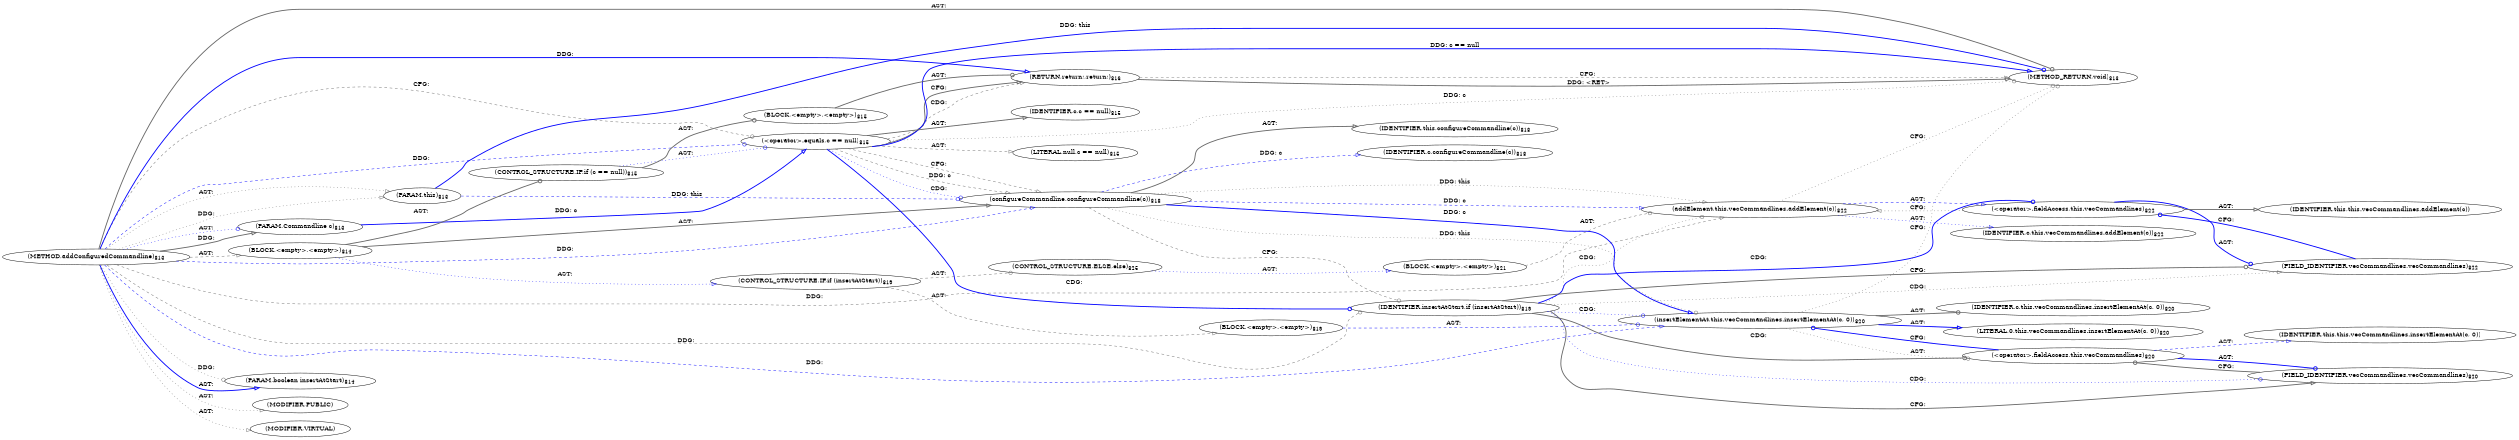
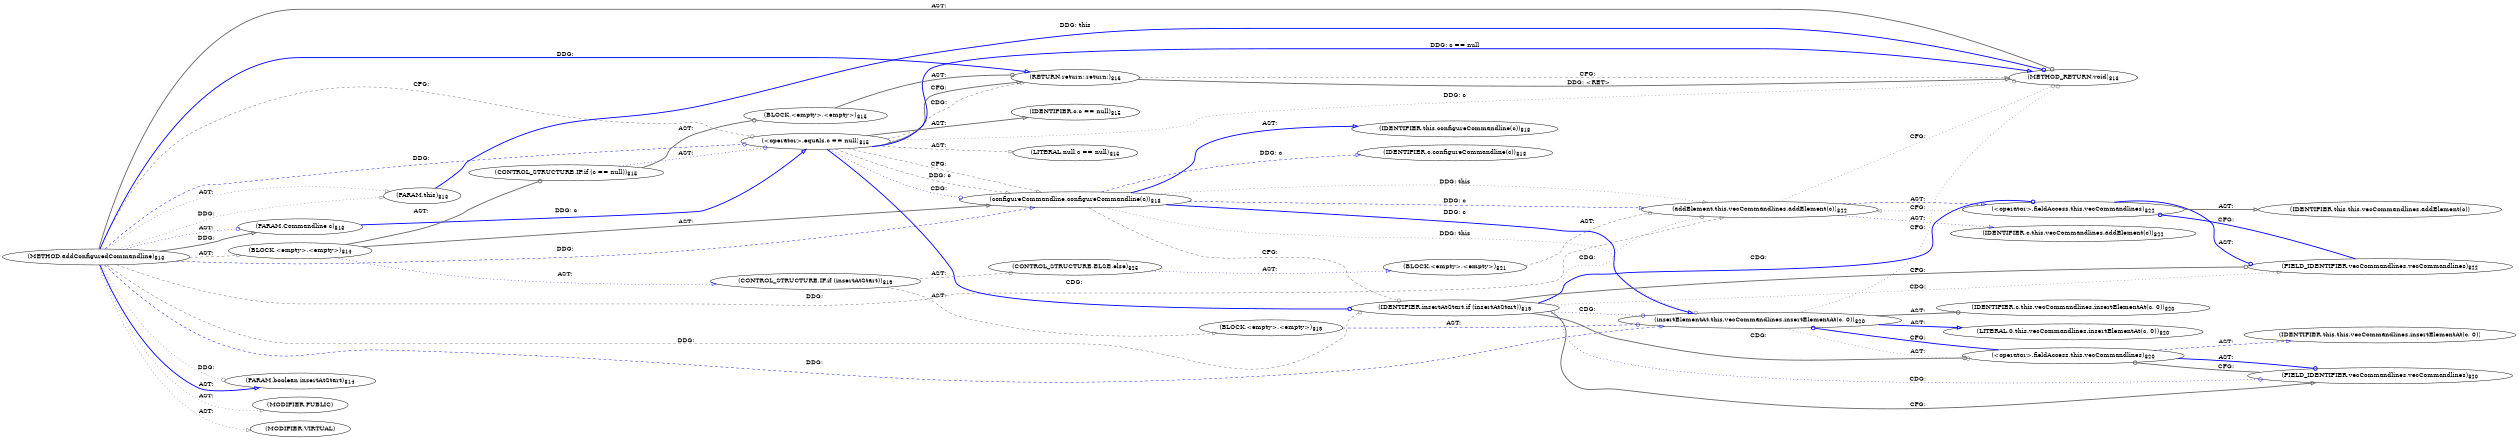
edge "(configureCommandline,configureCommandline(c))" -> "(IDENTIFIER,this,configureCommandline(c))": color gray40 -> blue
edge "(PARAM,this)" -> "(configureCommandline,configureCommandline(c))": removed, label "DDG: this"
